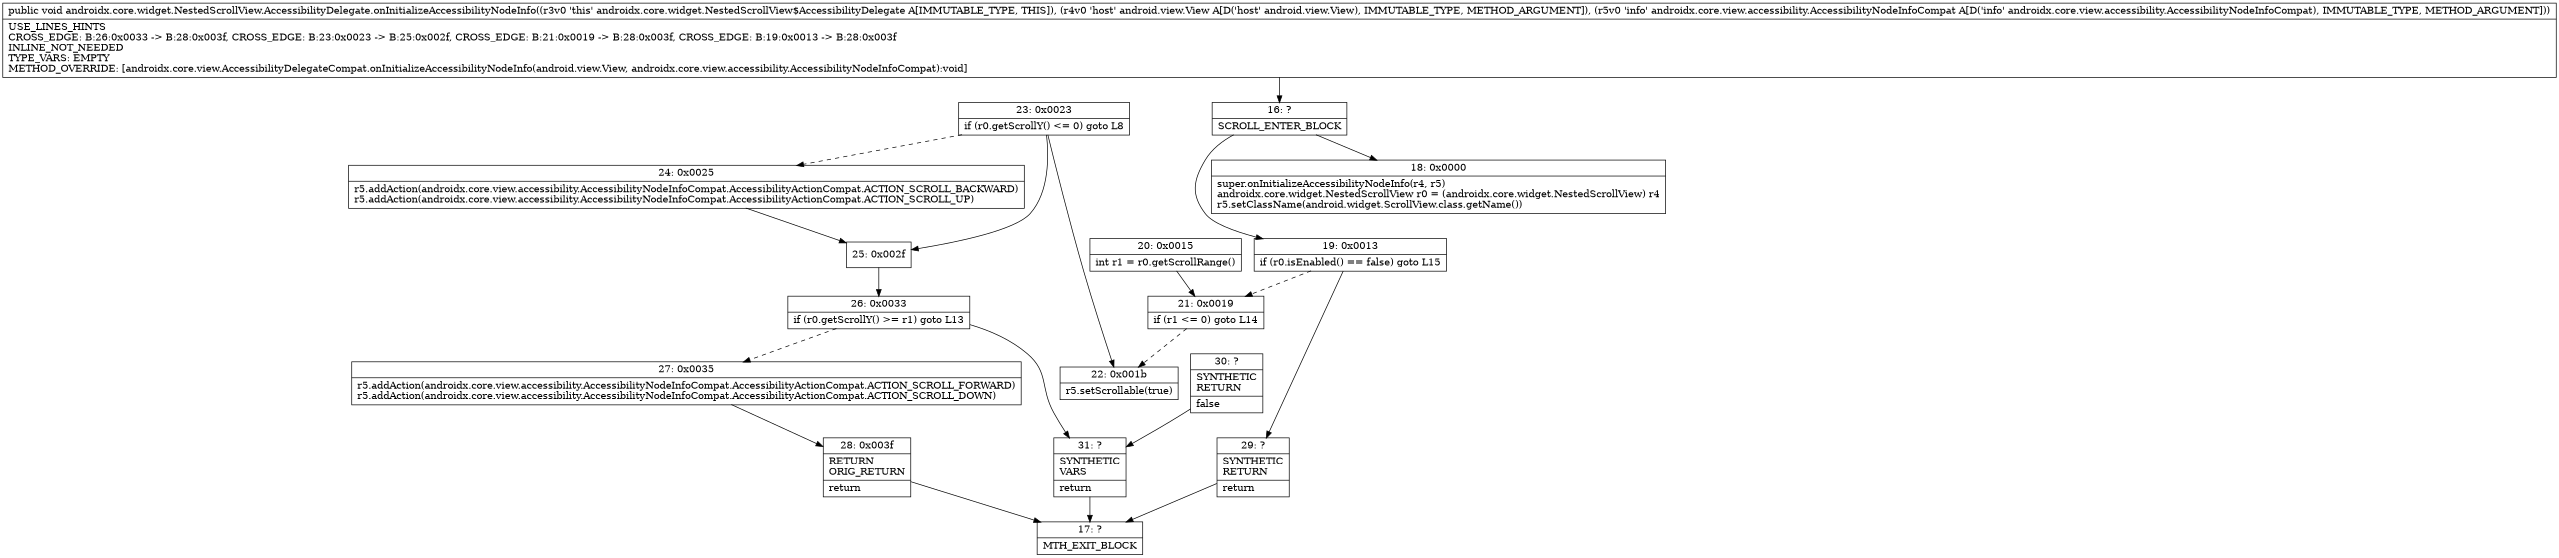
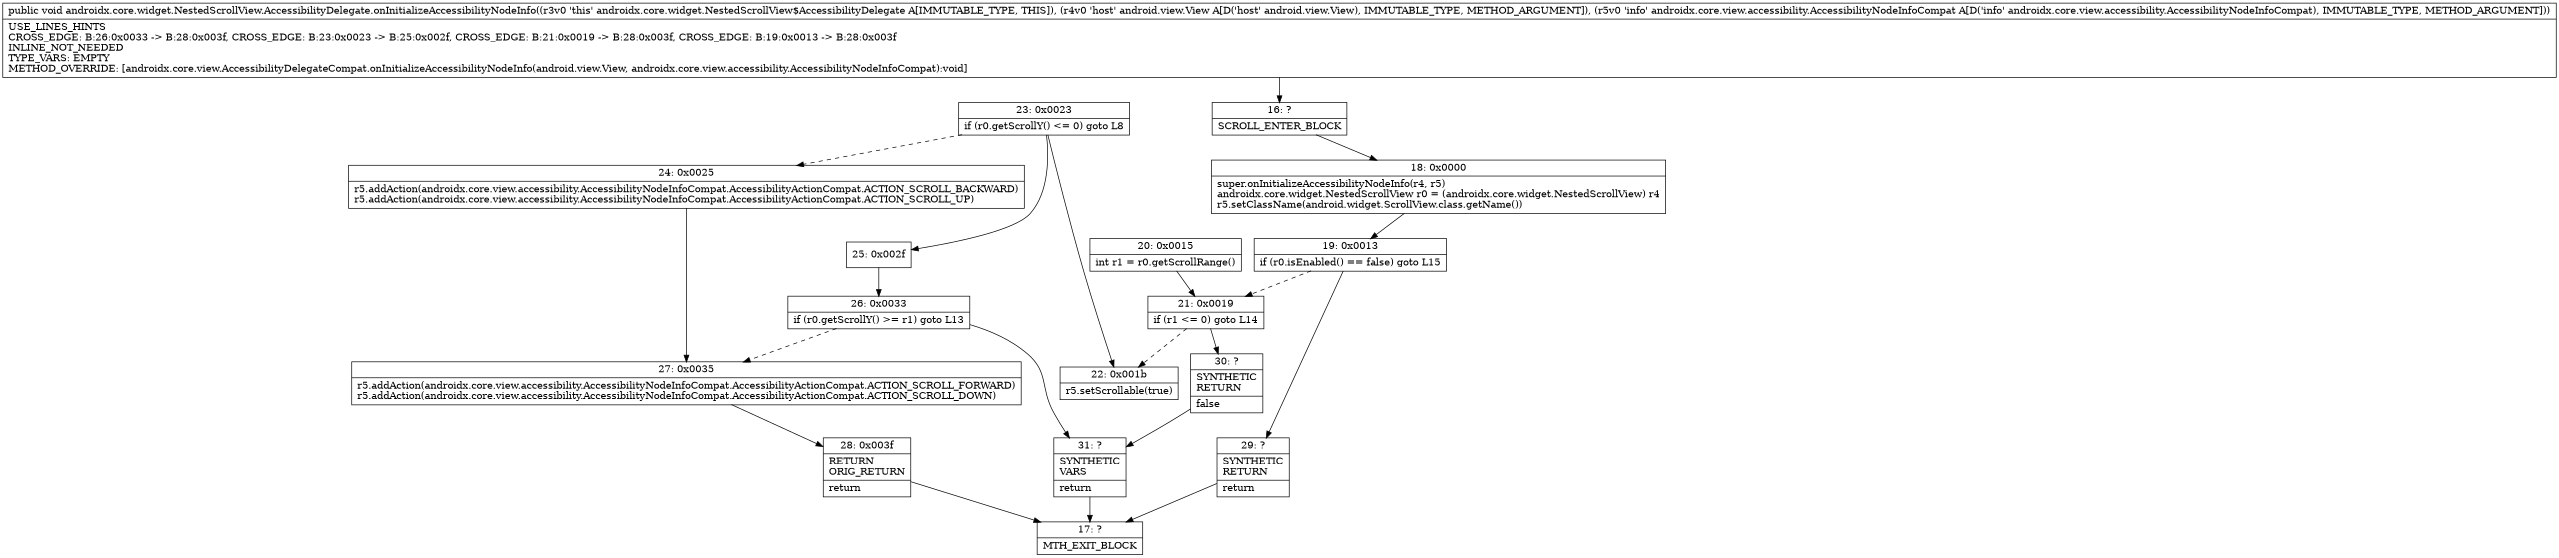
edge "16: ?" -> "19: 0x0013": now "18: 0x0000" -> "19: 0x0013"
edge "24: 0x0025" -> "25: 0x002f": now "24: 0x0025" -> "27: 0x0035"
edge "21: 0x0019" -> "30: ?": added
